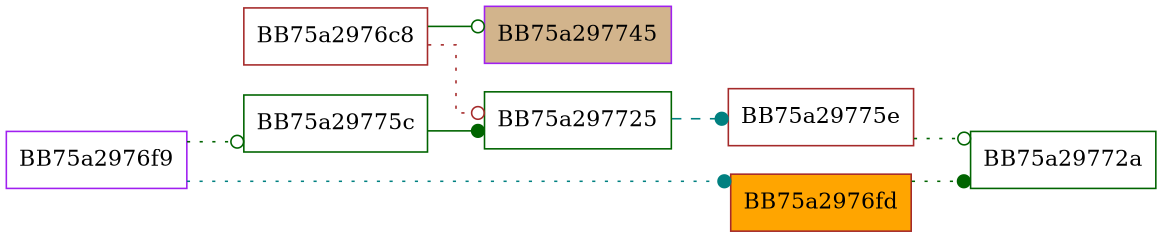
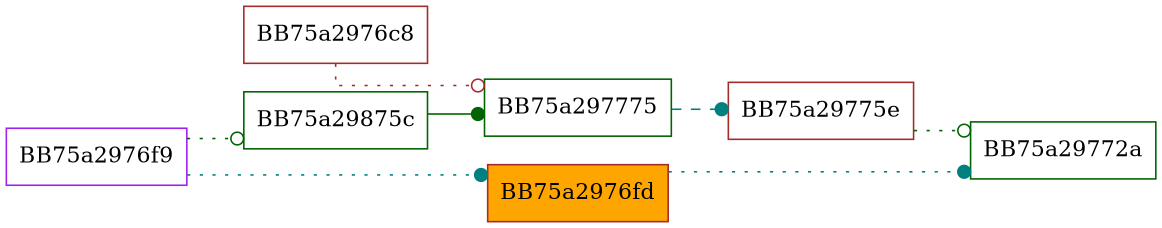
node "BB75a297745": removed
node "BB75a297725": label "BB75a297725" -> "BB75a297775"
node "BB75a29775c": label "BB75a29775c" -> "BB75a29875c"
edge "BB75a2976fd" -> "BB75a29772a": color darkgreen -> teal
